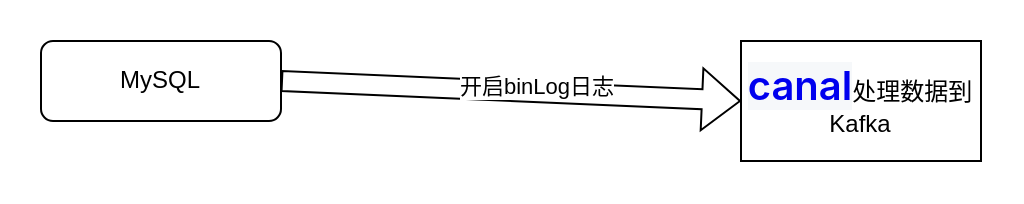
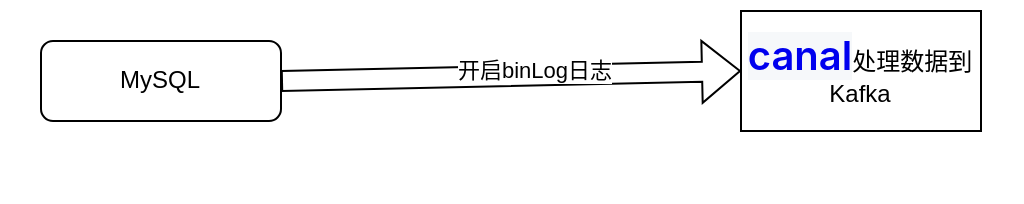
node "canal处理数据到Kafka": moved (861, 101) -> (861, 71)
